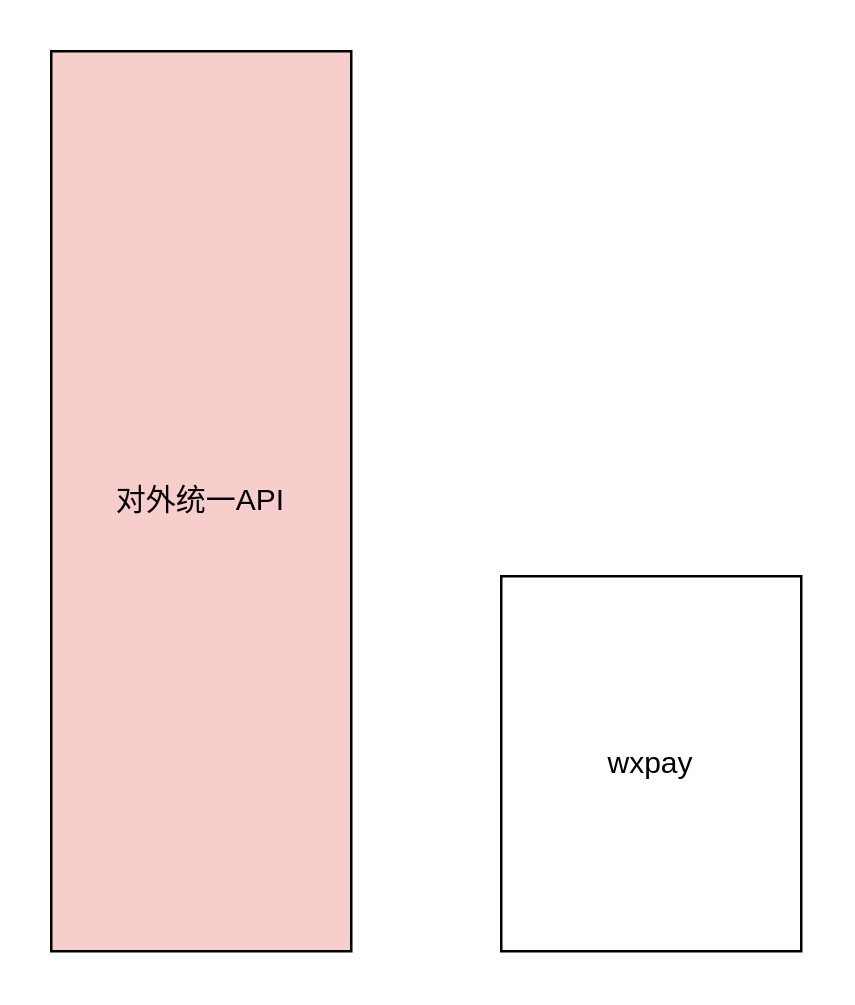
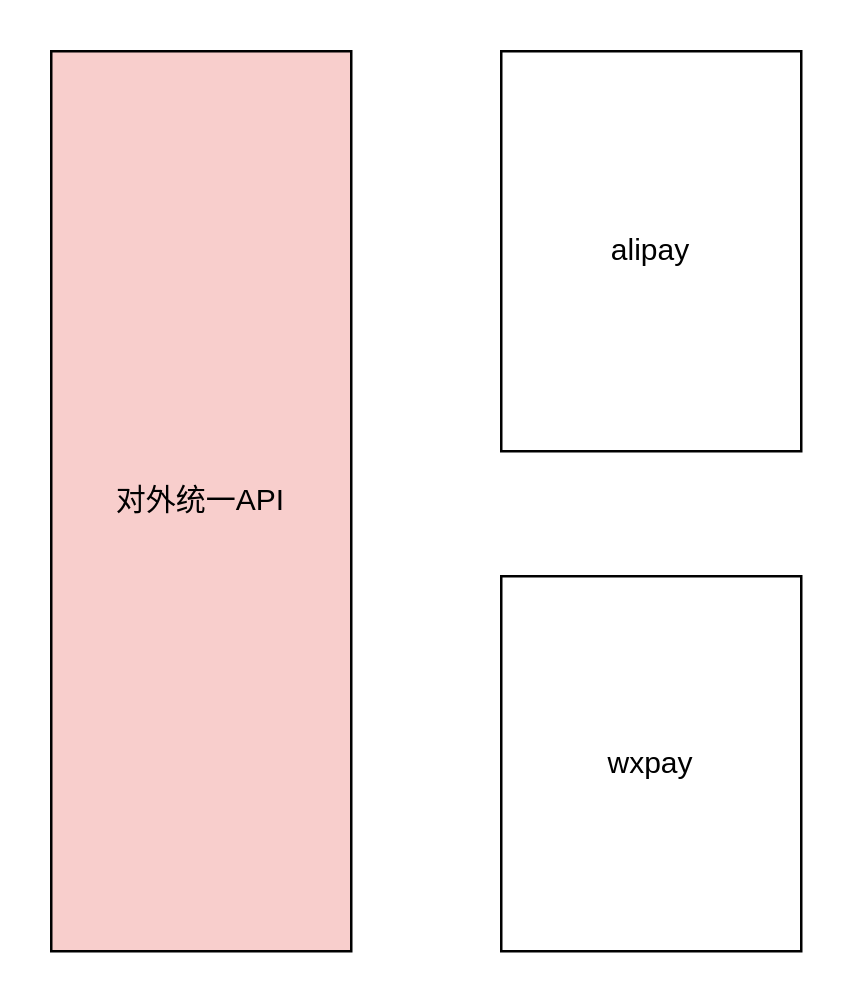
node "alipay": added
